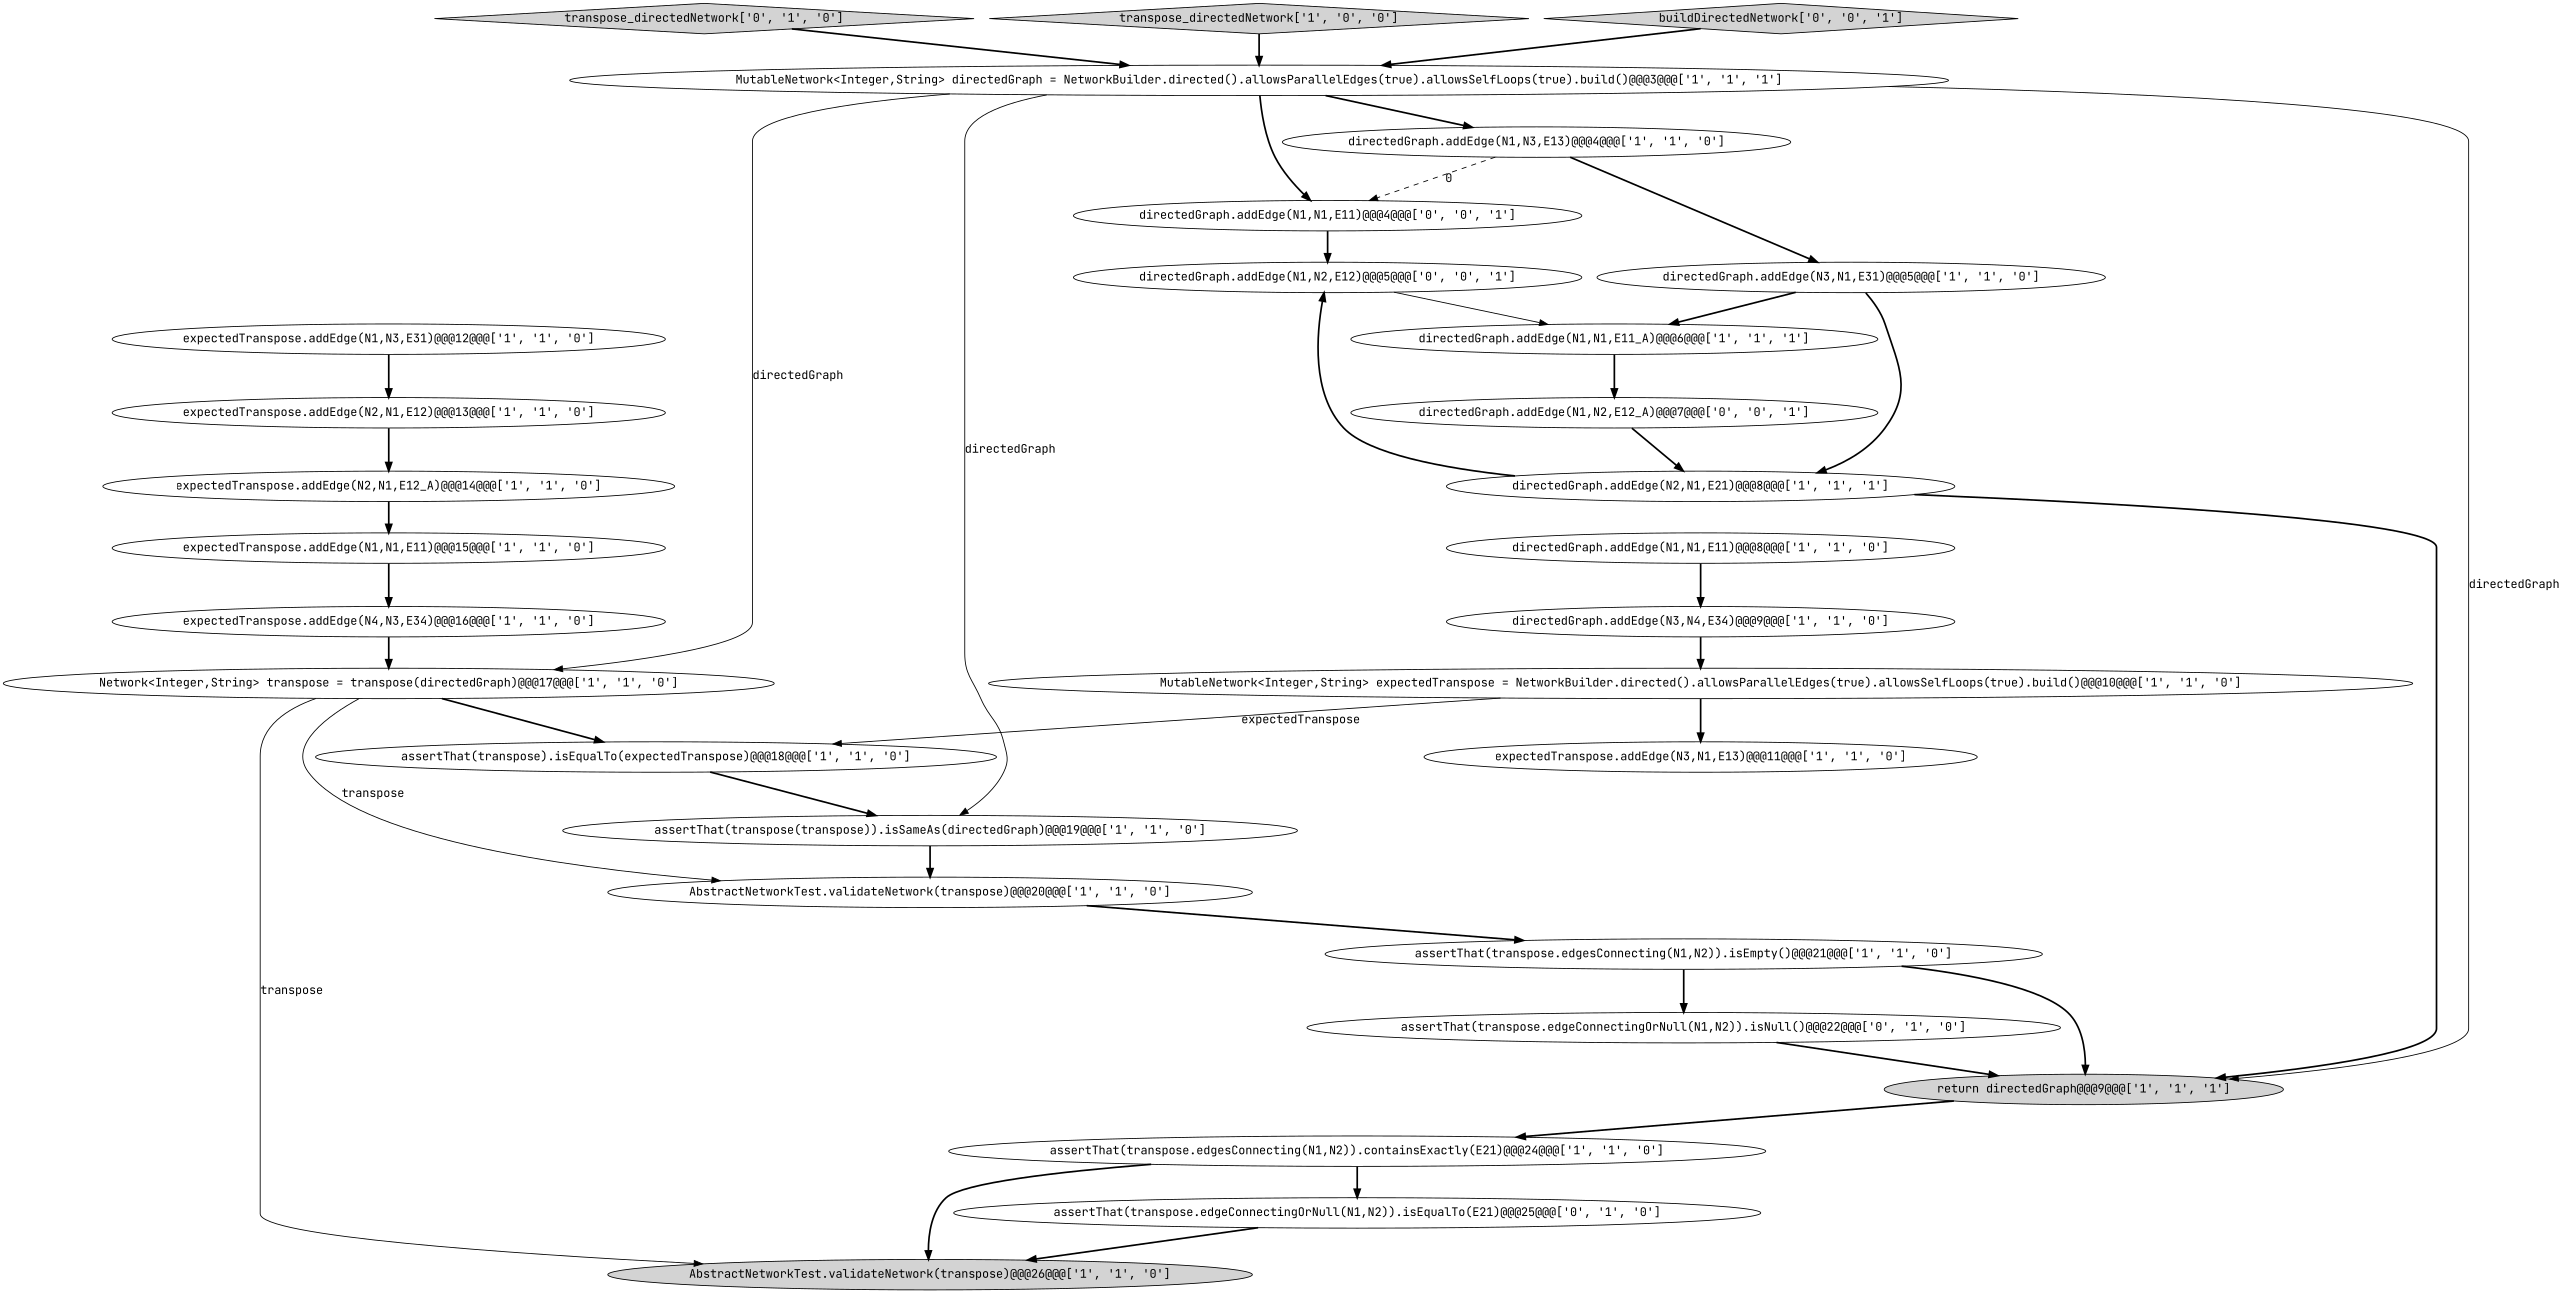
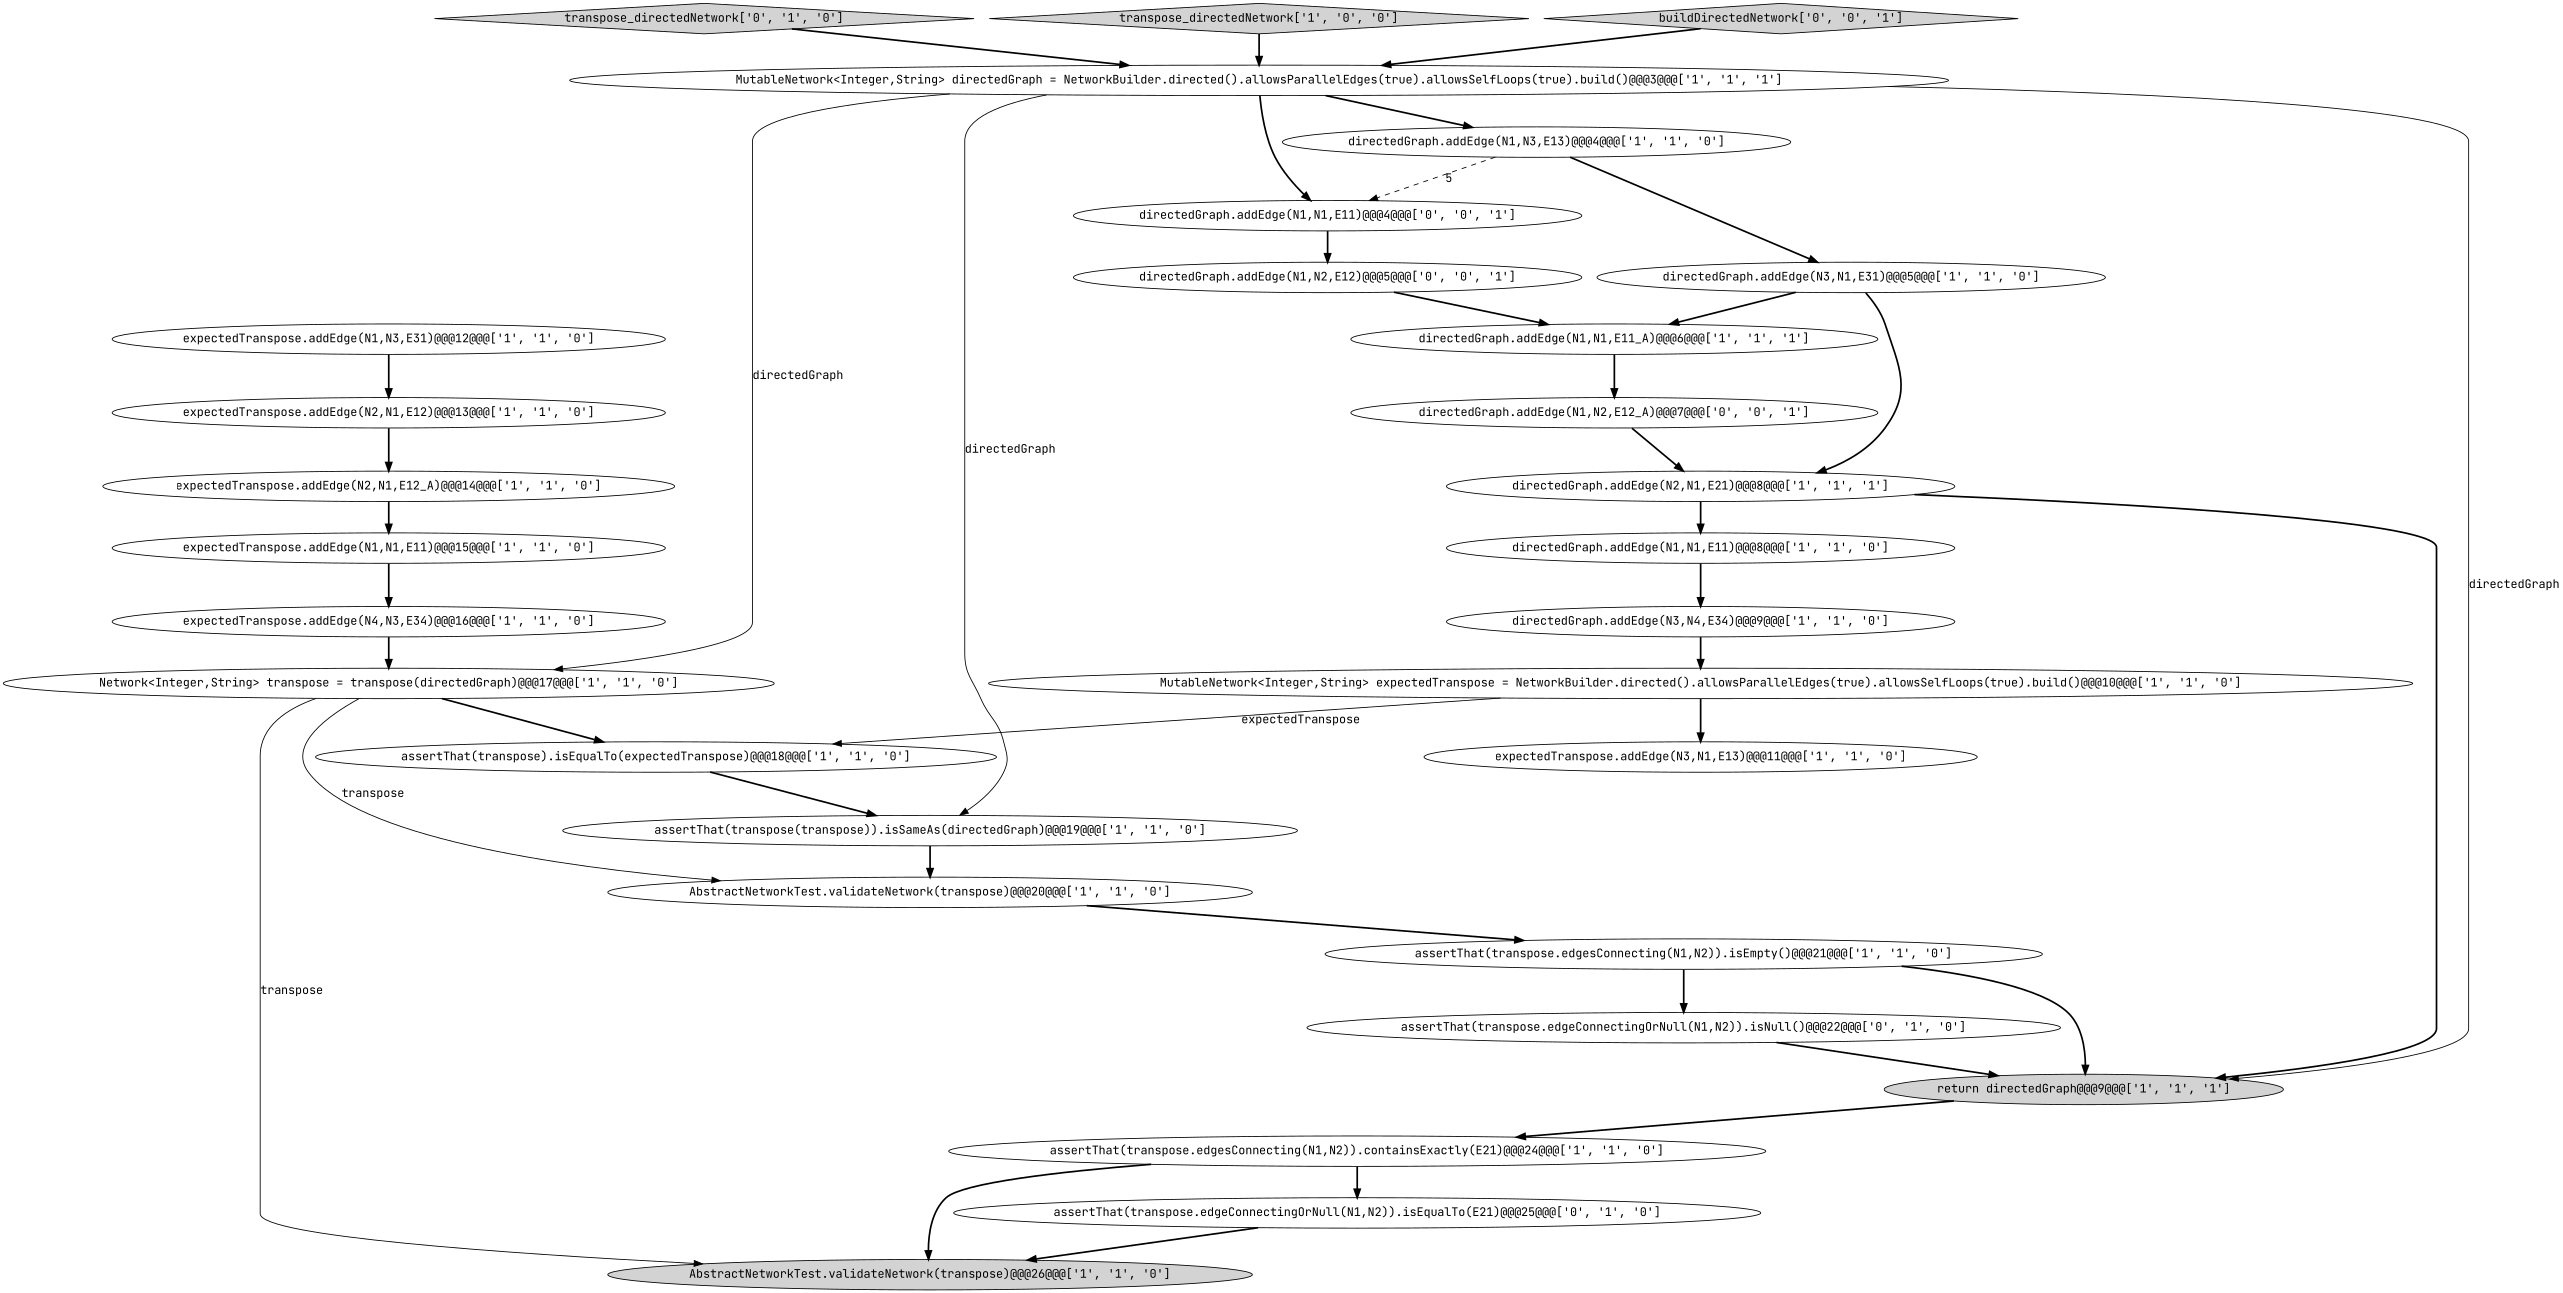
edge "directedGraph.addEdge(N1,N3,E13)@@@4@@@['1', '1', '0']" -> "directedGraph.addEdge(N1,N1,E11)@@@4@@@['0', '0', '1']": label "0" -> "5"
edge "directedGraph.addEdge(N1,N2,E12)@@@5@@@['0', '0', '1']" -> "directedGraph.addEdge(N1,N1,E11_A)@@@6@@@['1', '1', '1']": style solid -> bold
edge "directedGraph.addEdge(N2,N1,E21)@@@8@@@['1', '1', '1']" -> "directedGraph.addEdge(N1,N2,E12)@@@5@@@['0', '0', '1']": now "directedGraph.addEdge(N2,N1,E21)@@@8@@@['1', '1', '1']" -> "directedGraph.addEdge(N1,N1,E11)@@@8@@@['1', '1', '0']"
